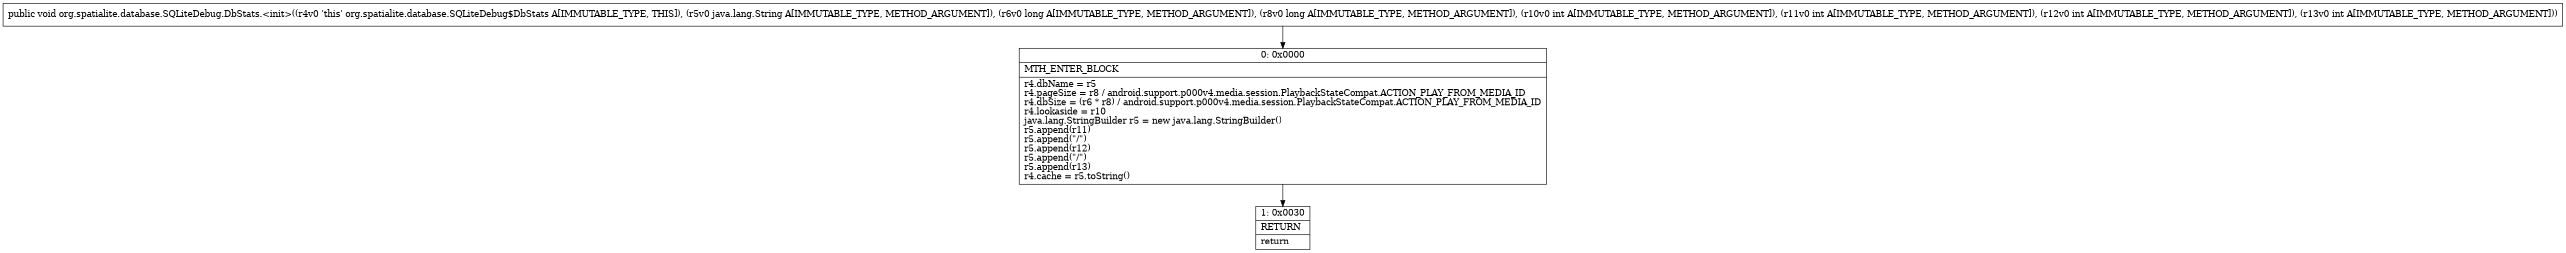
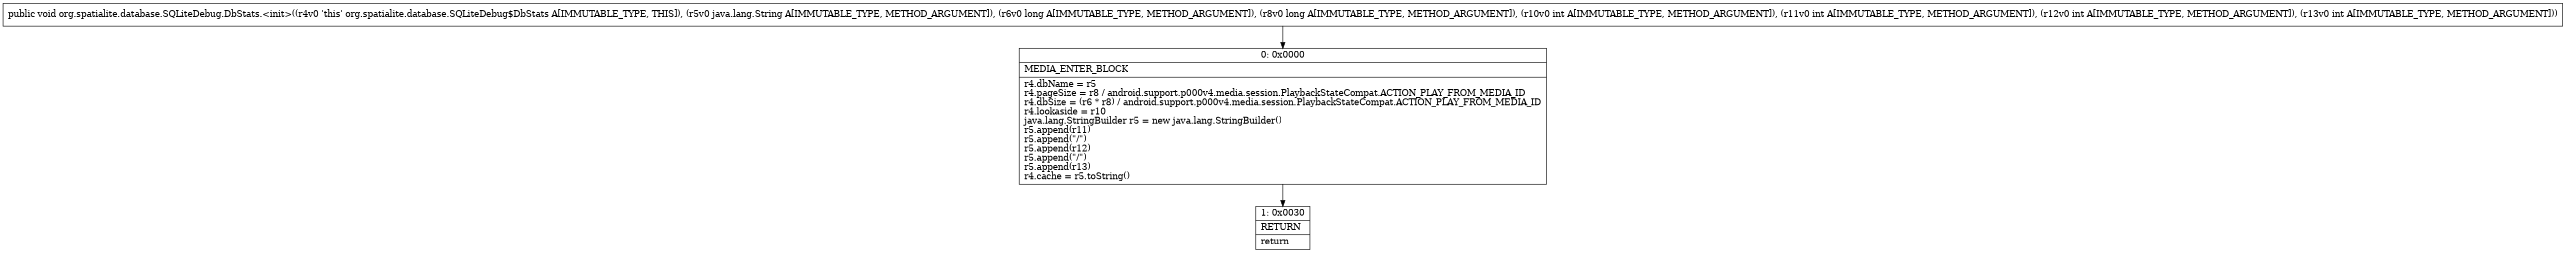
node "0: 0x0000": text "MTH_ENTER_BLOCK" -> "MEDIA_ENTER_BLOCK"
